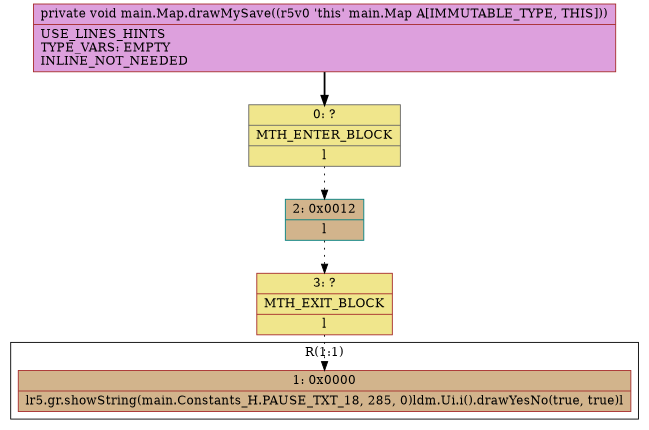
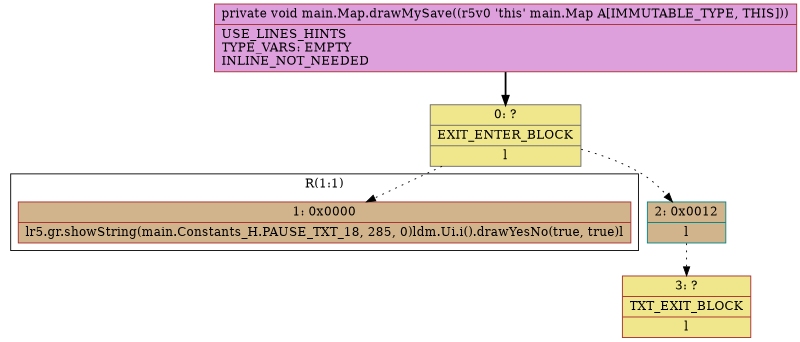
node "0: ?": text "MTH_ENTER_BLOCK" -> "EXIT_ENTER_BLOCK"
node "3: ?": text "MTH_EXIT_BLOCK" -> "TXT_EXIT_BLOCK"
edge "3: ?" -> "1: 0x0000": now "0: ?" -> "1: 0x0000"
